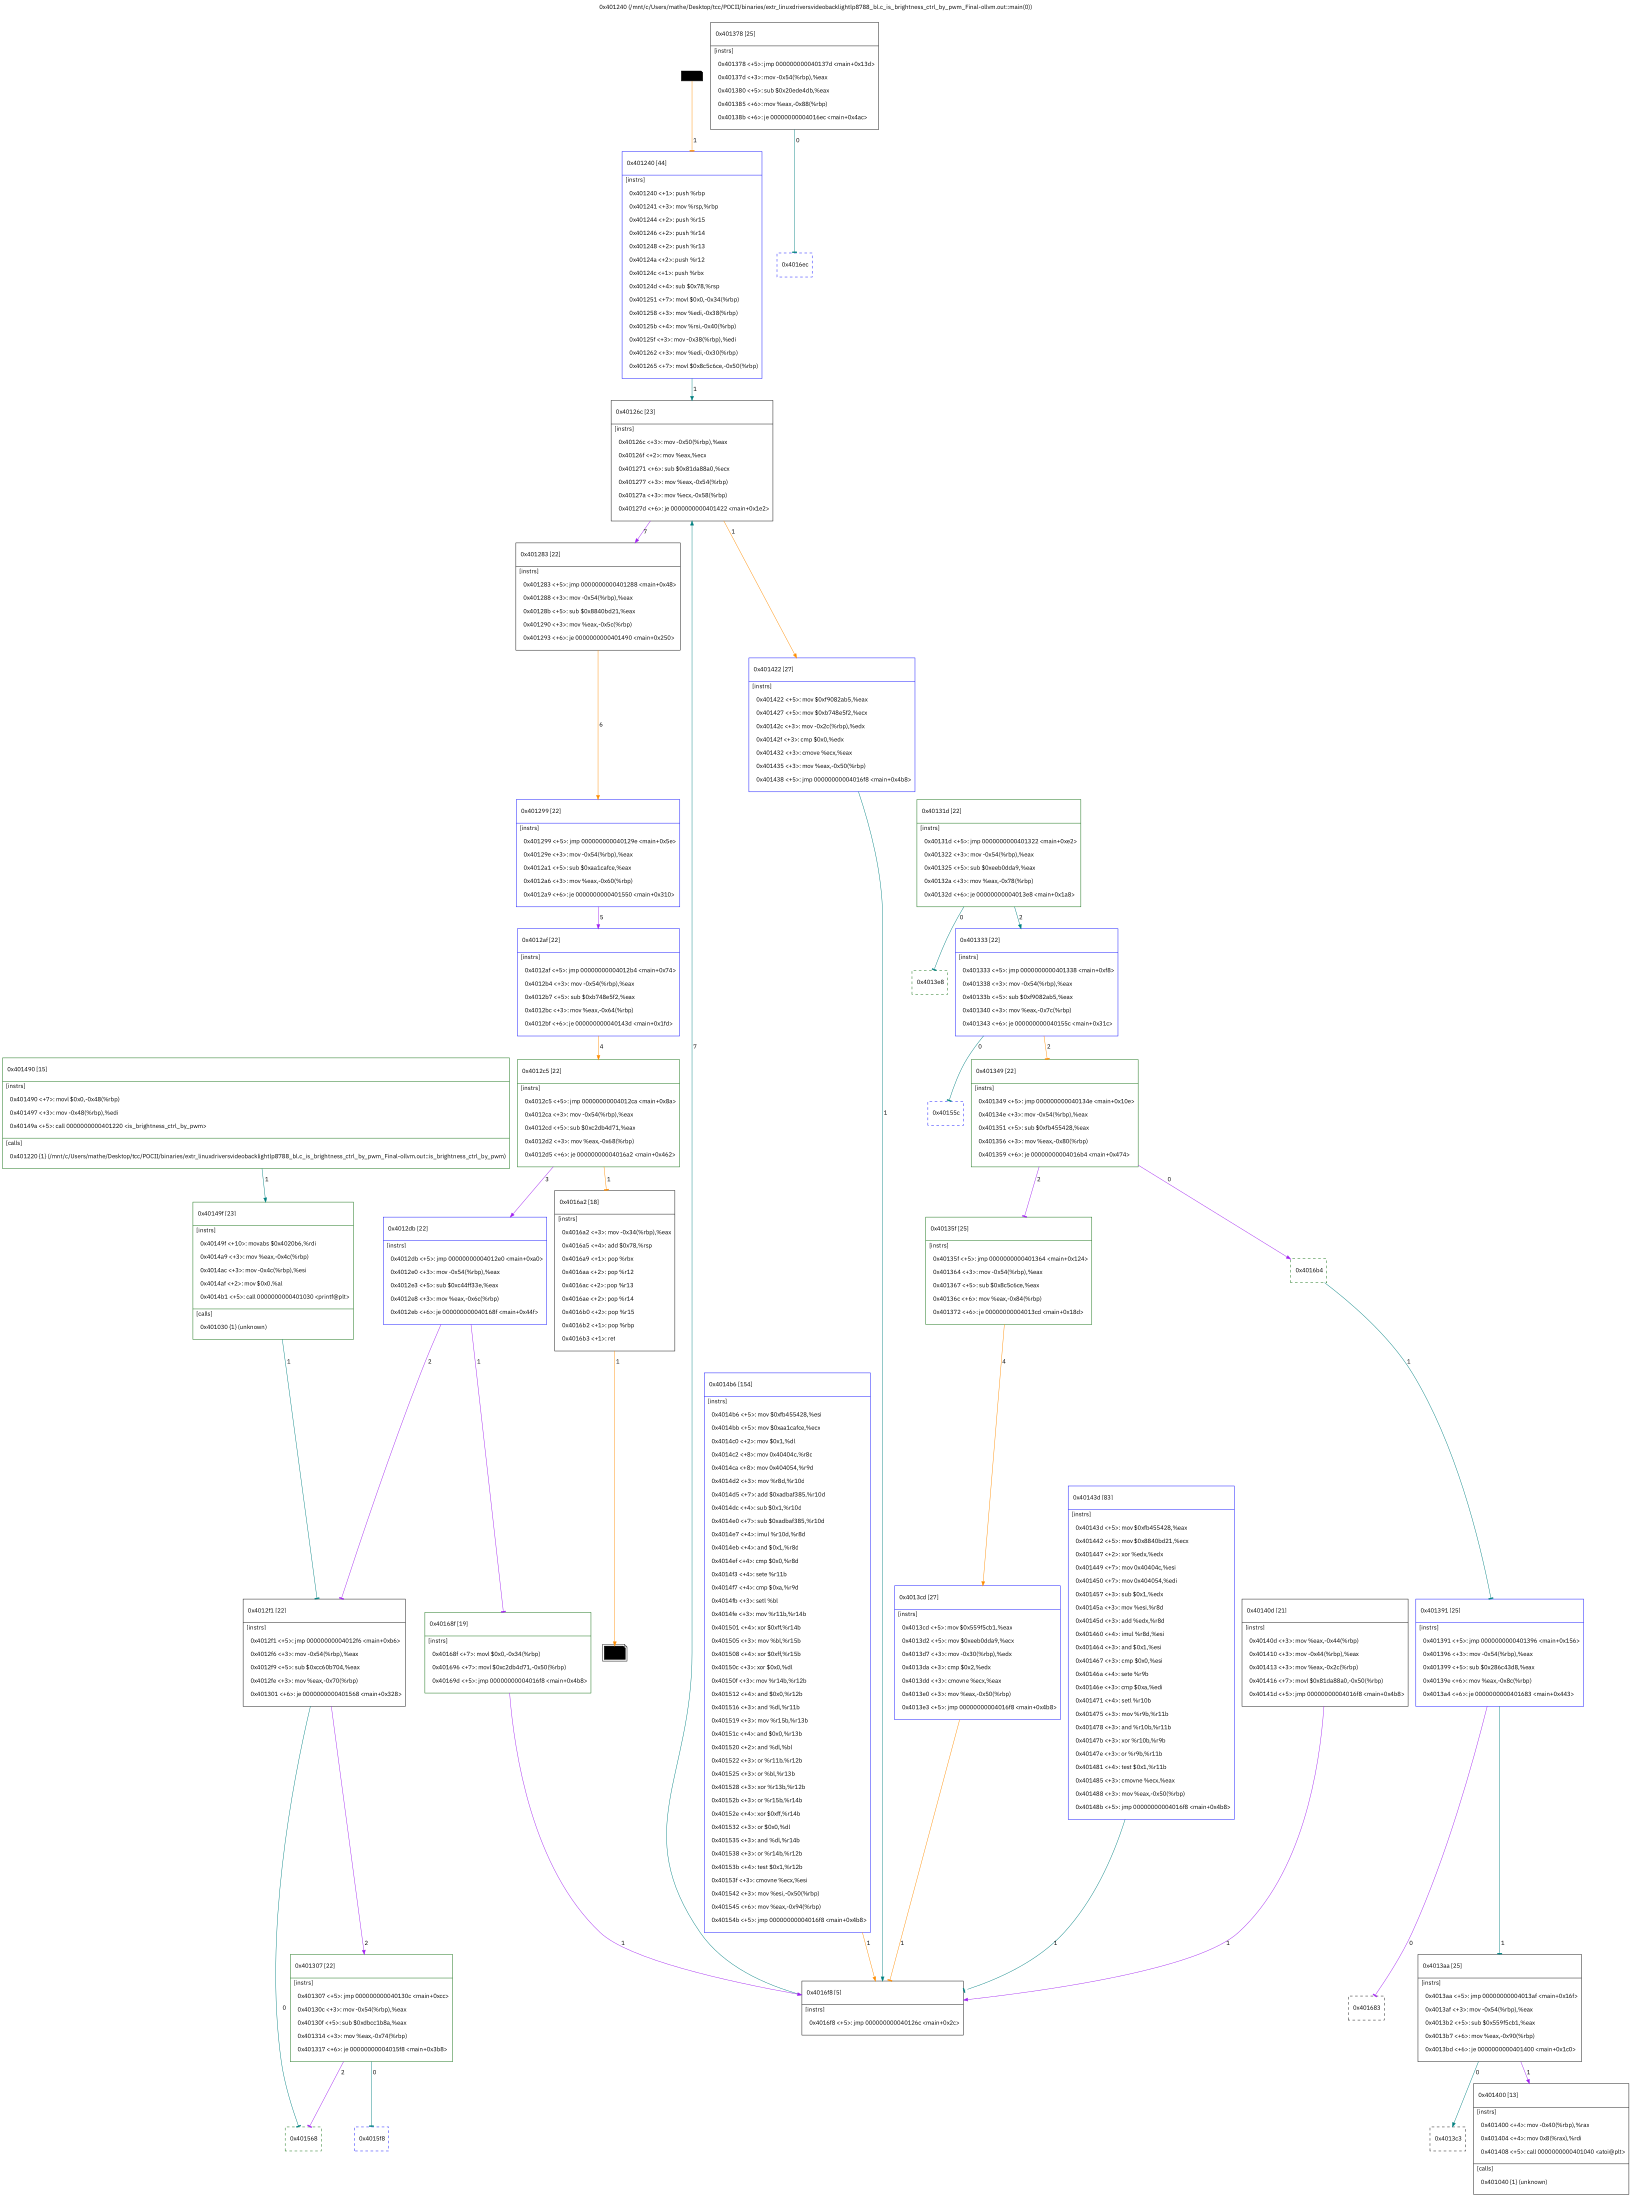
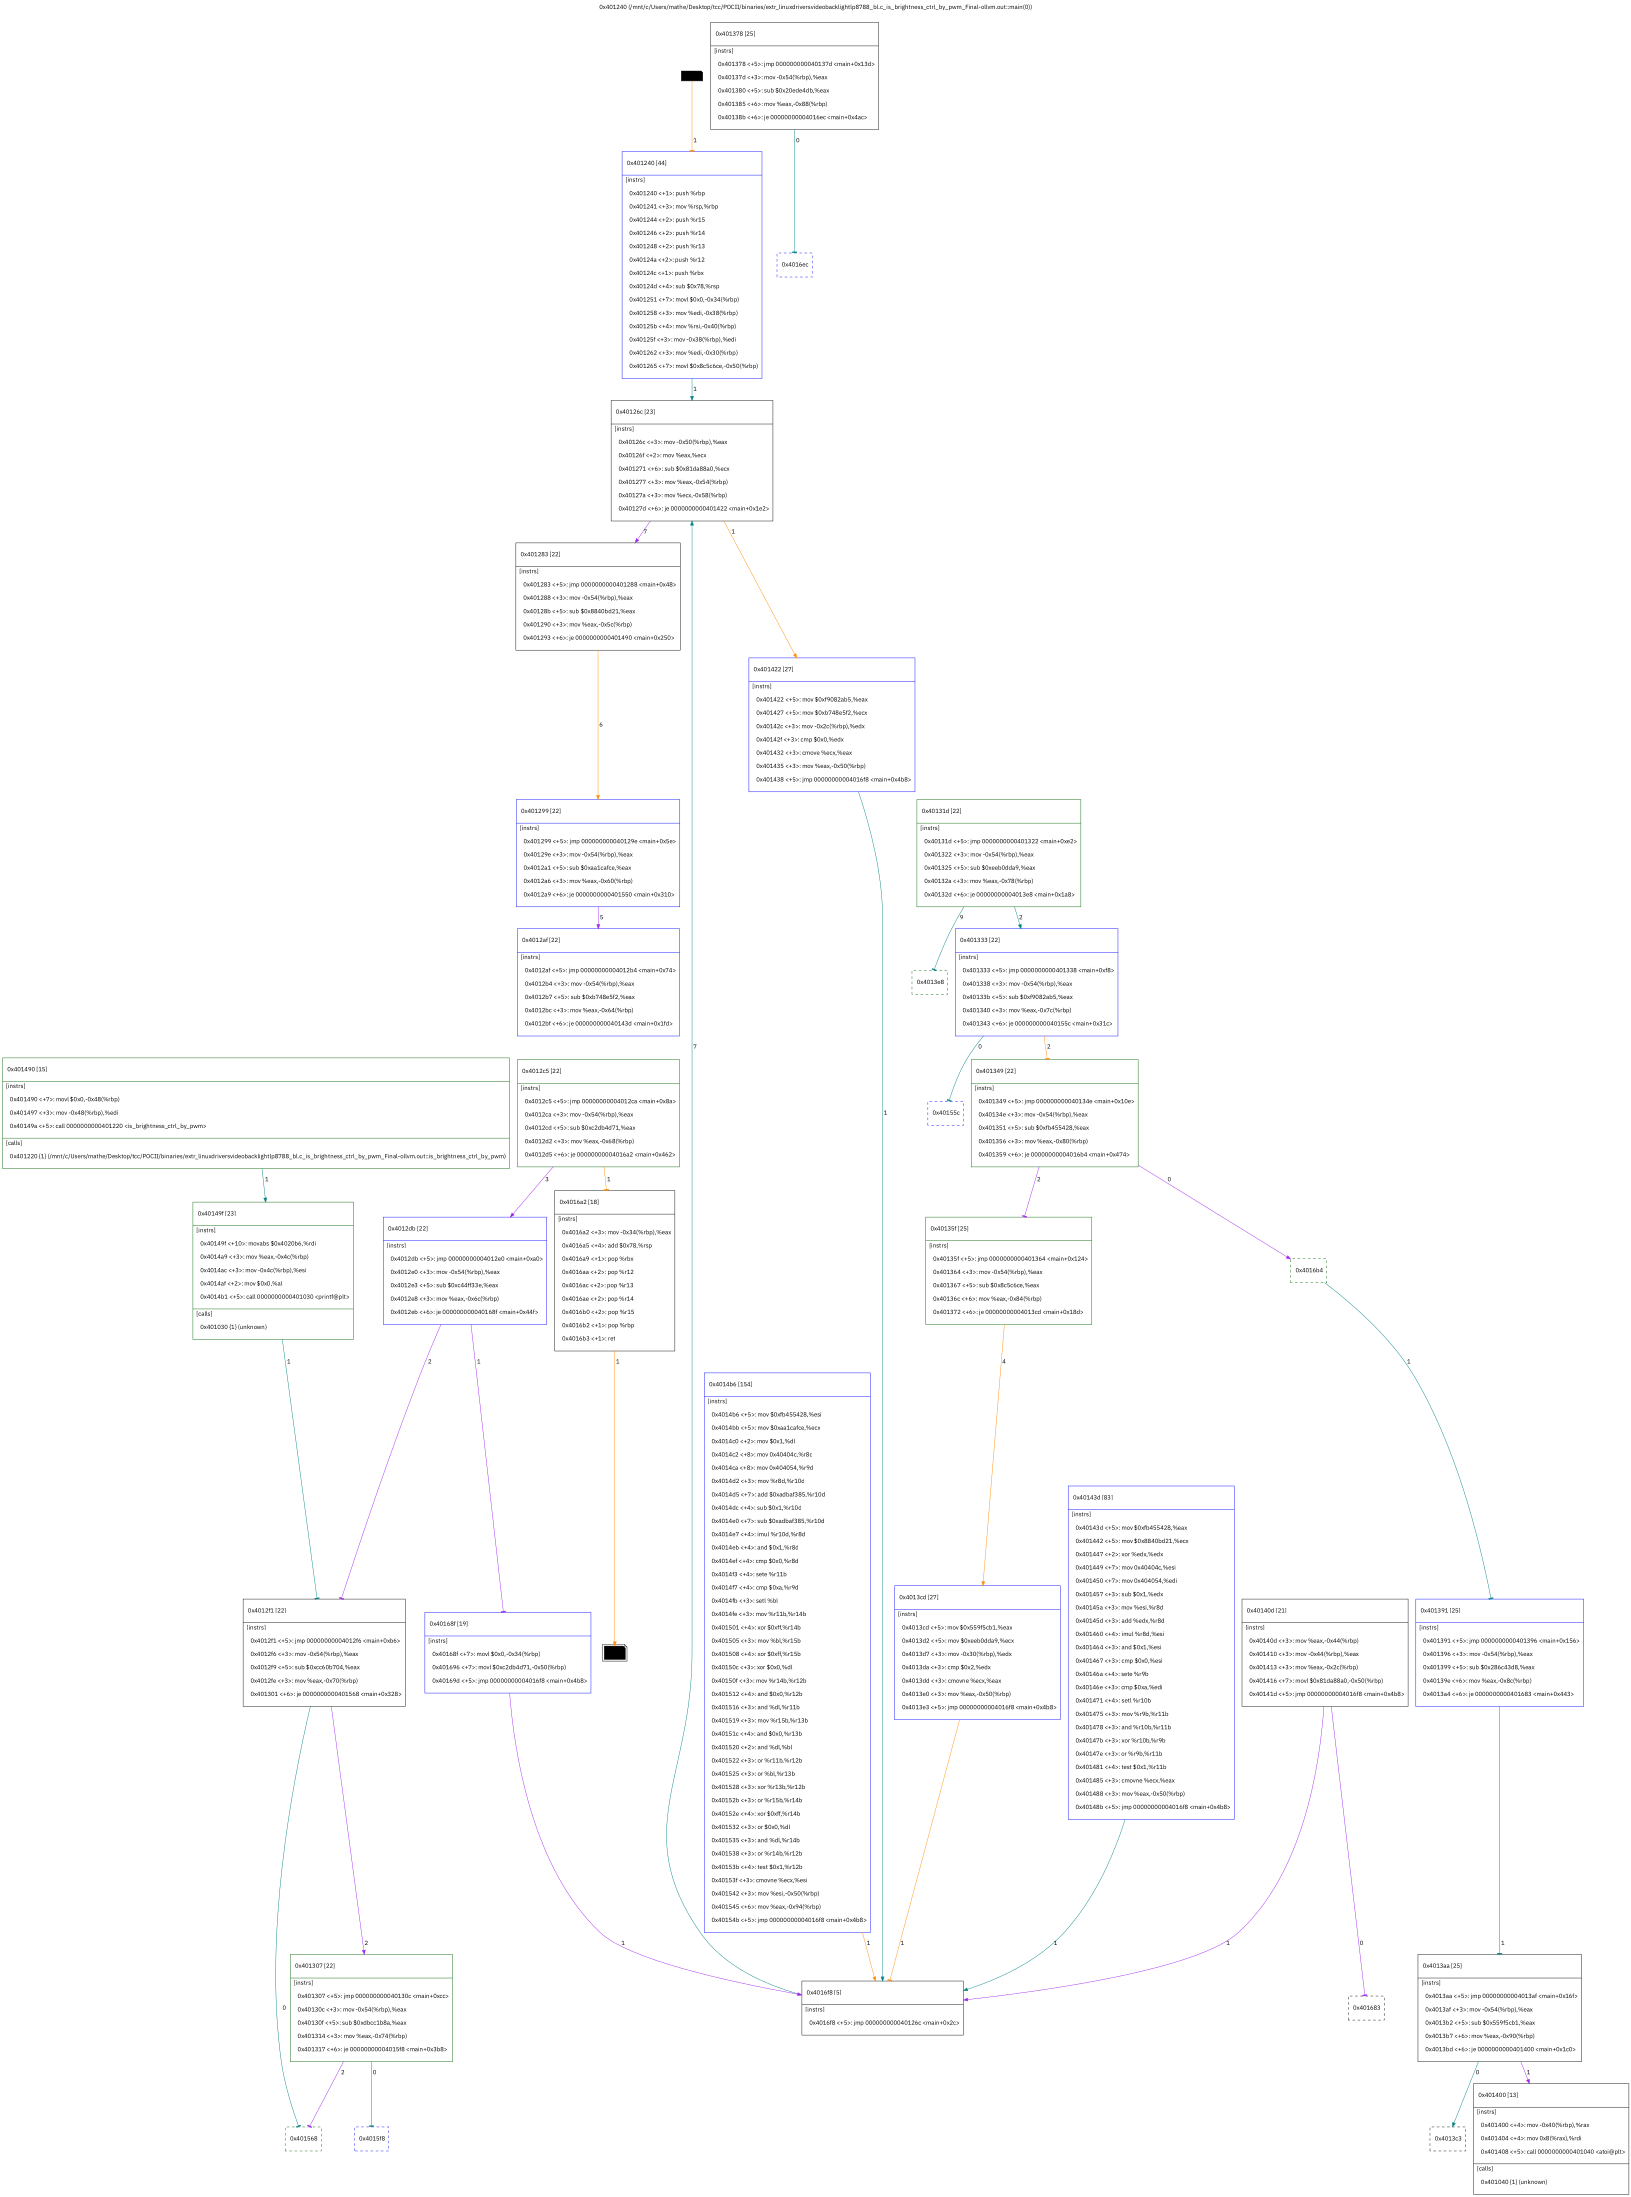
edge "0x40131d [22]" -> "0x4013e8": label " 0" -> " 9"
edge "0x4012af [22]" -> "0x4012c5 [22]": removed, label "4"
node "0x40168f [19]": color darkgreen -> blue
edge "0x401391 [25]" -> "0x401683": now "0x40140d [21]" -> "0x401683"
edge "0x40143d [83]" -> "0x4016f8 [5]": arrowhead tee -> normal
